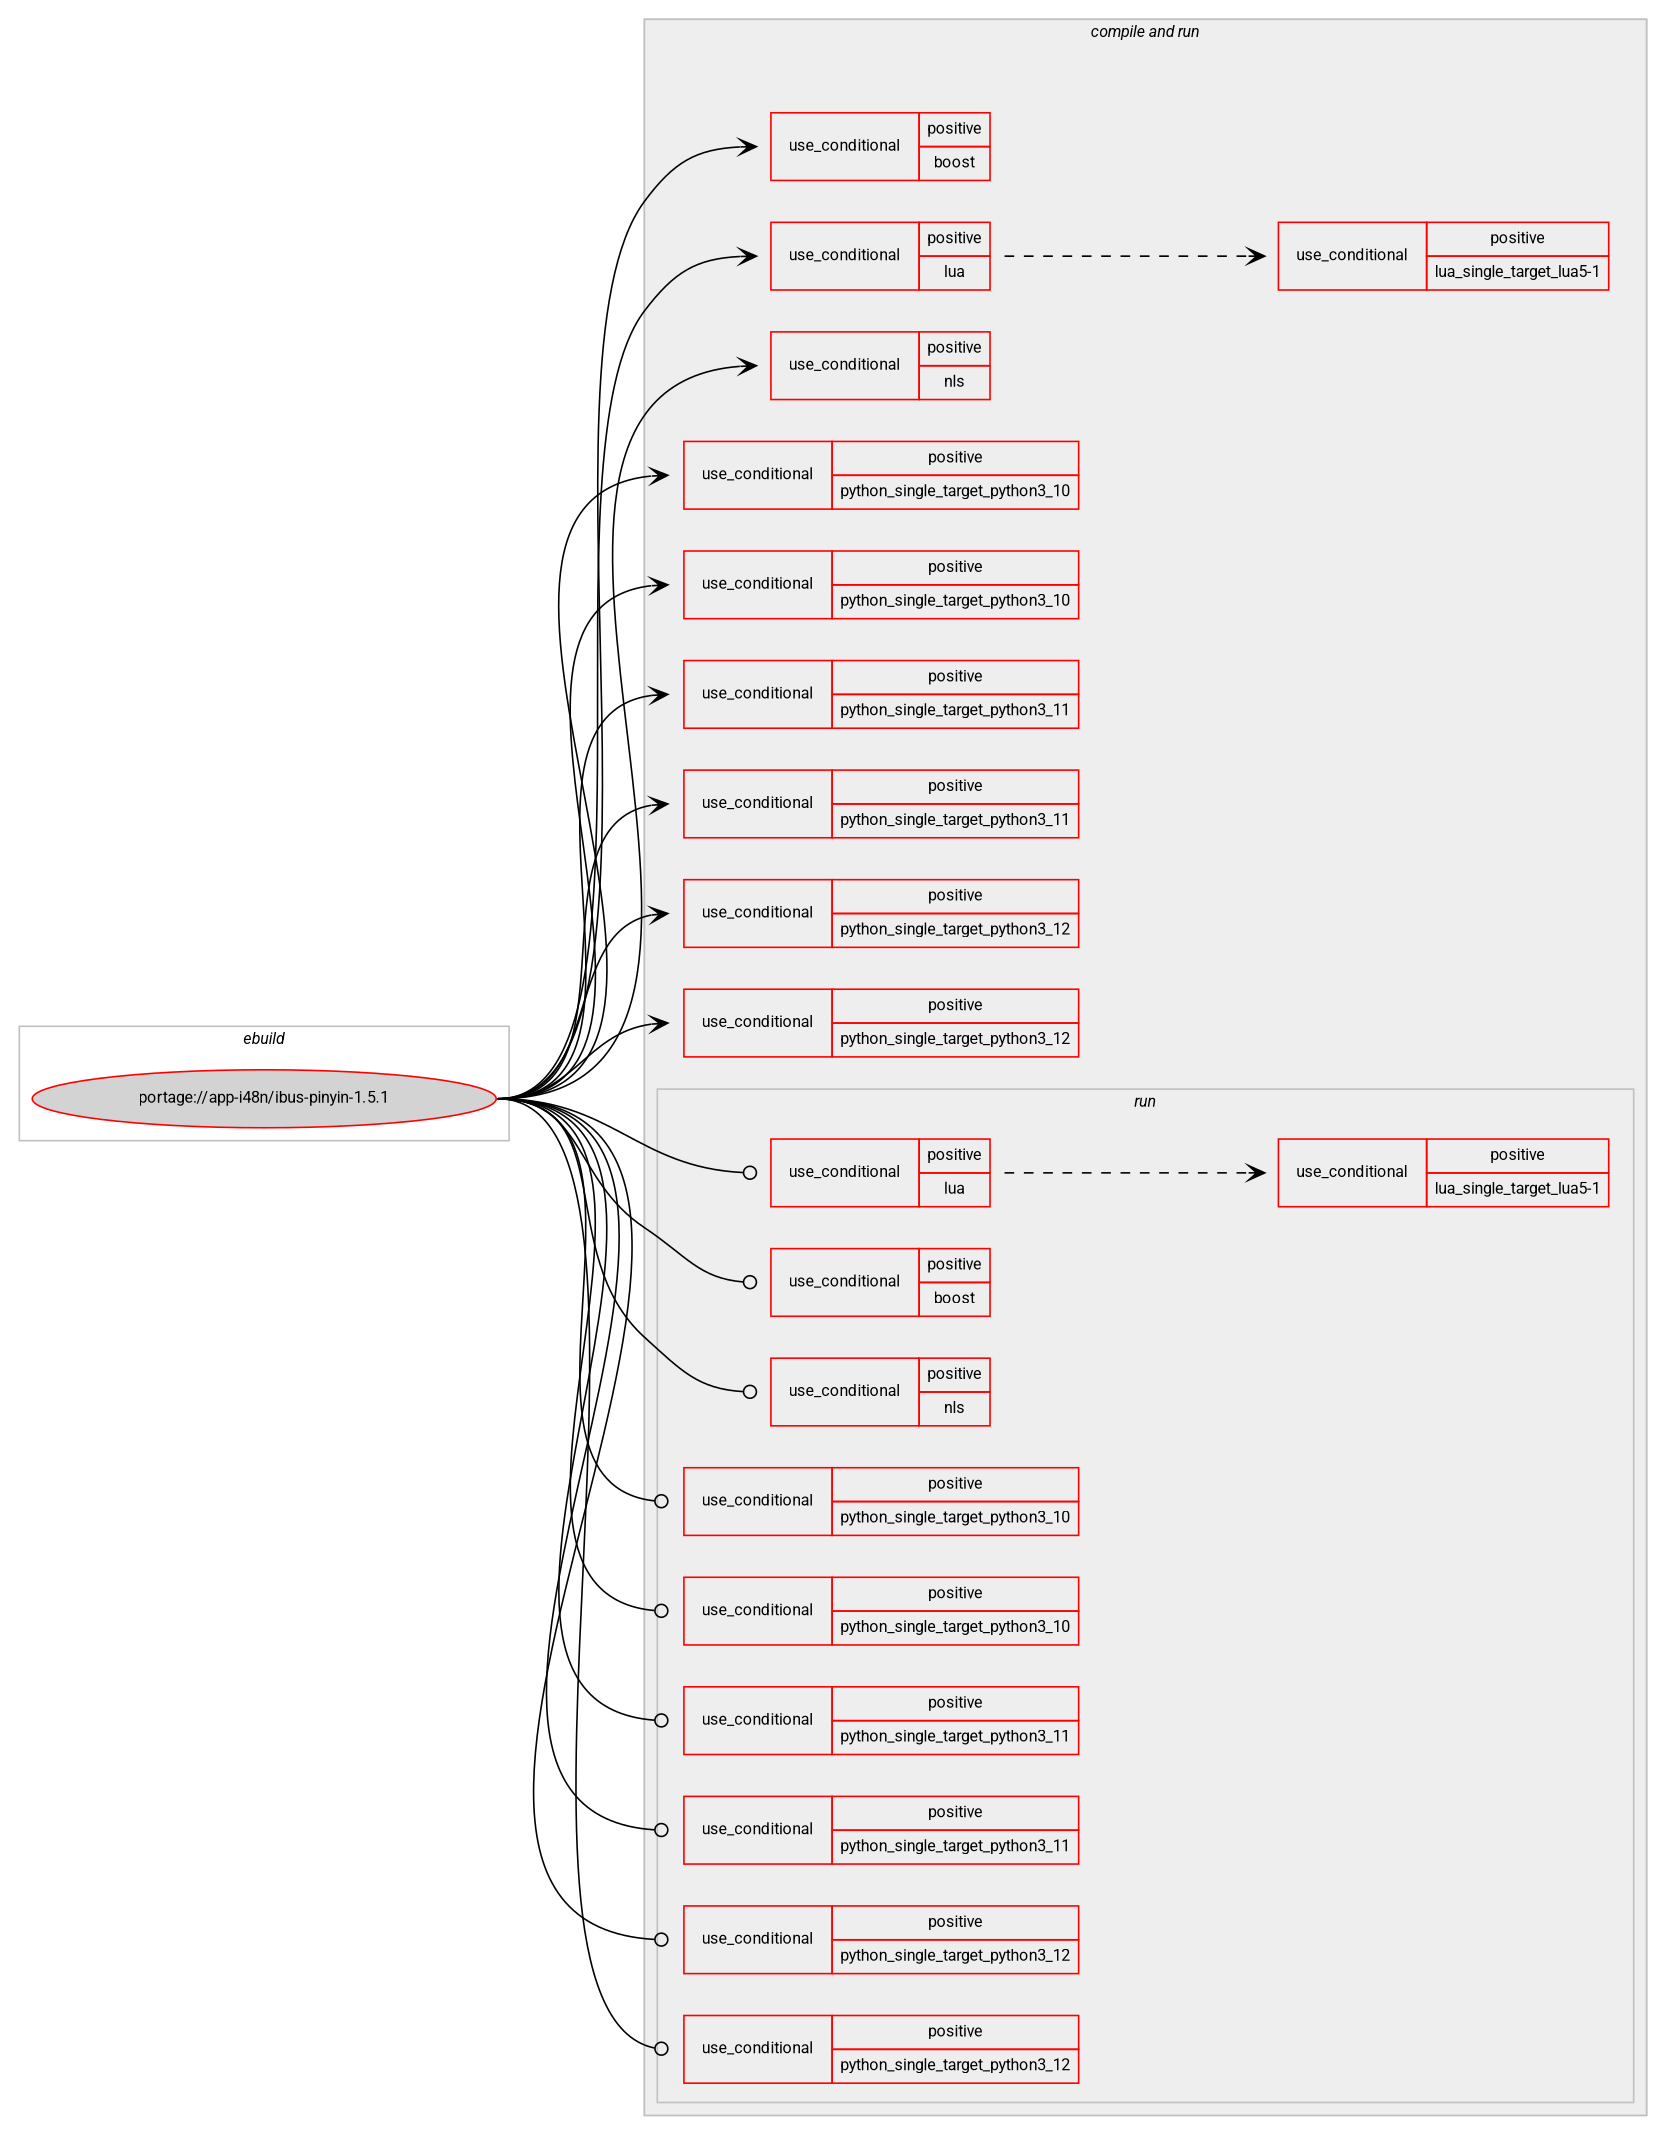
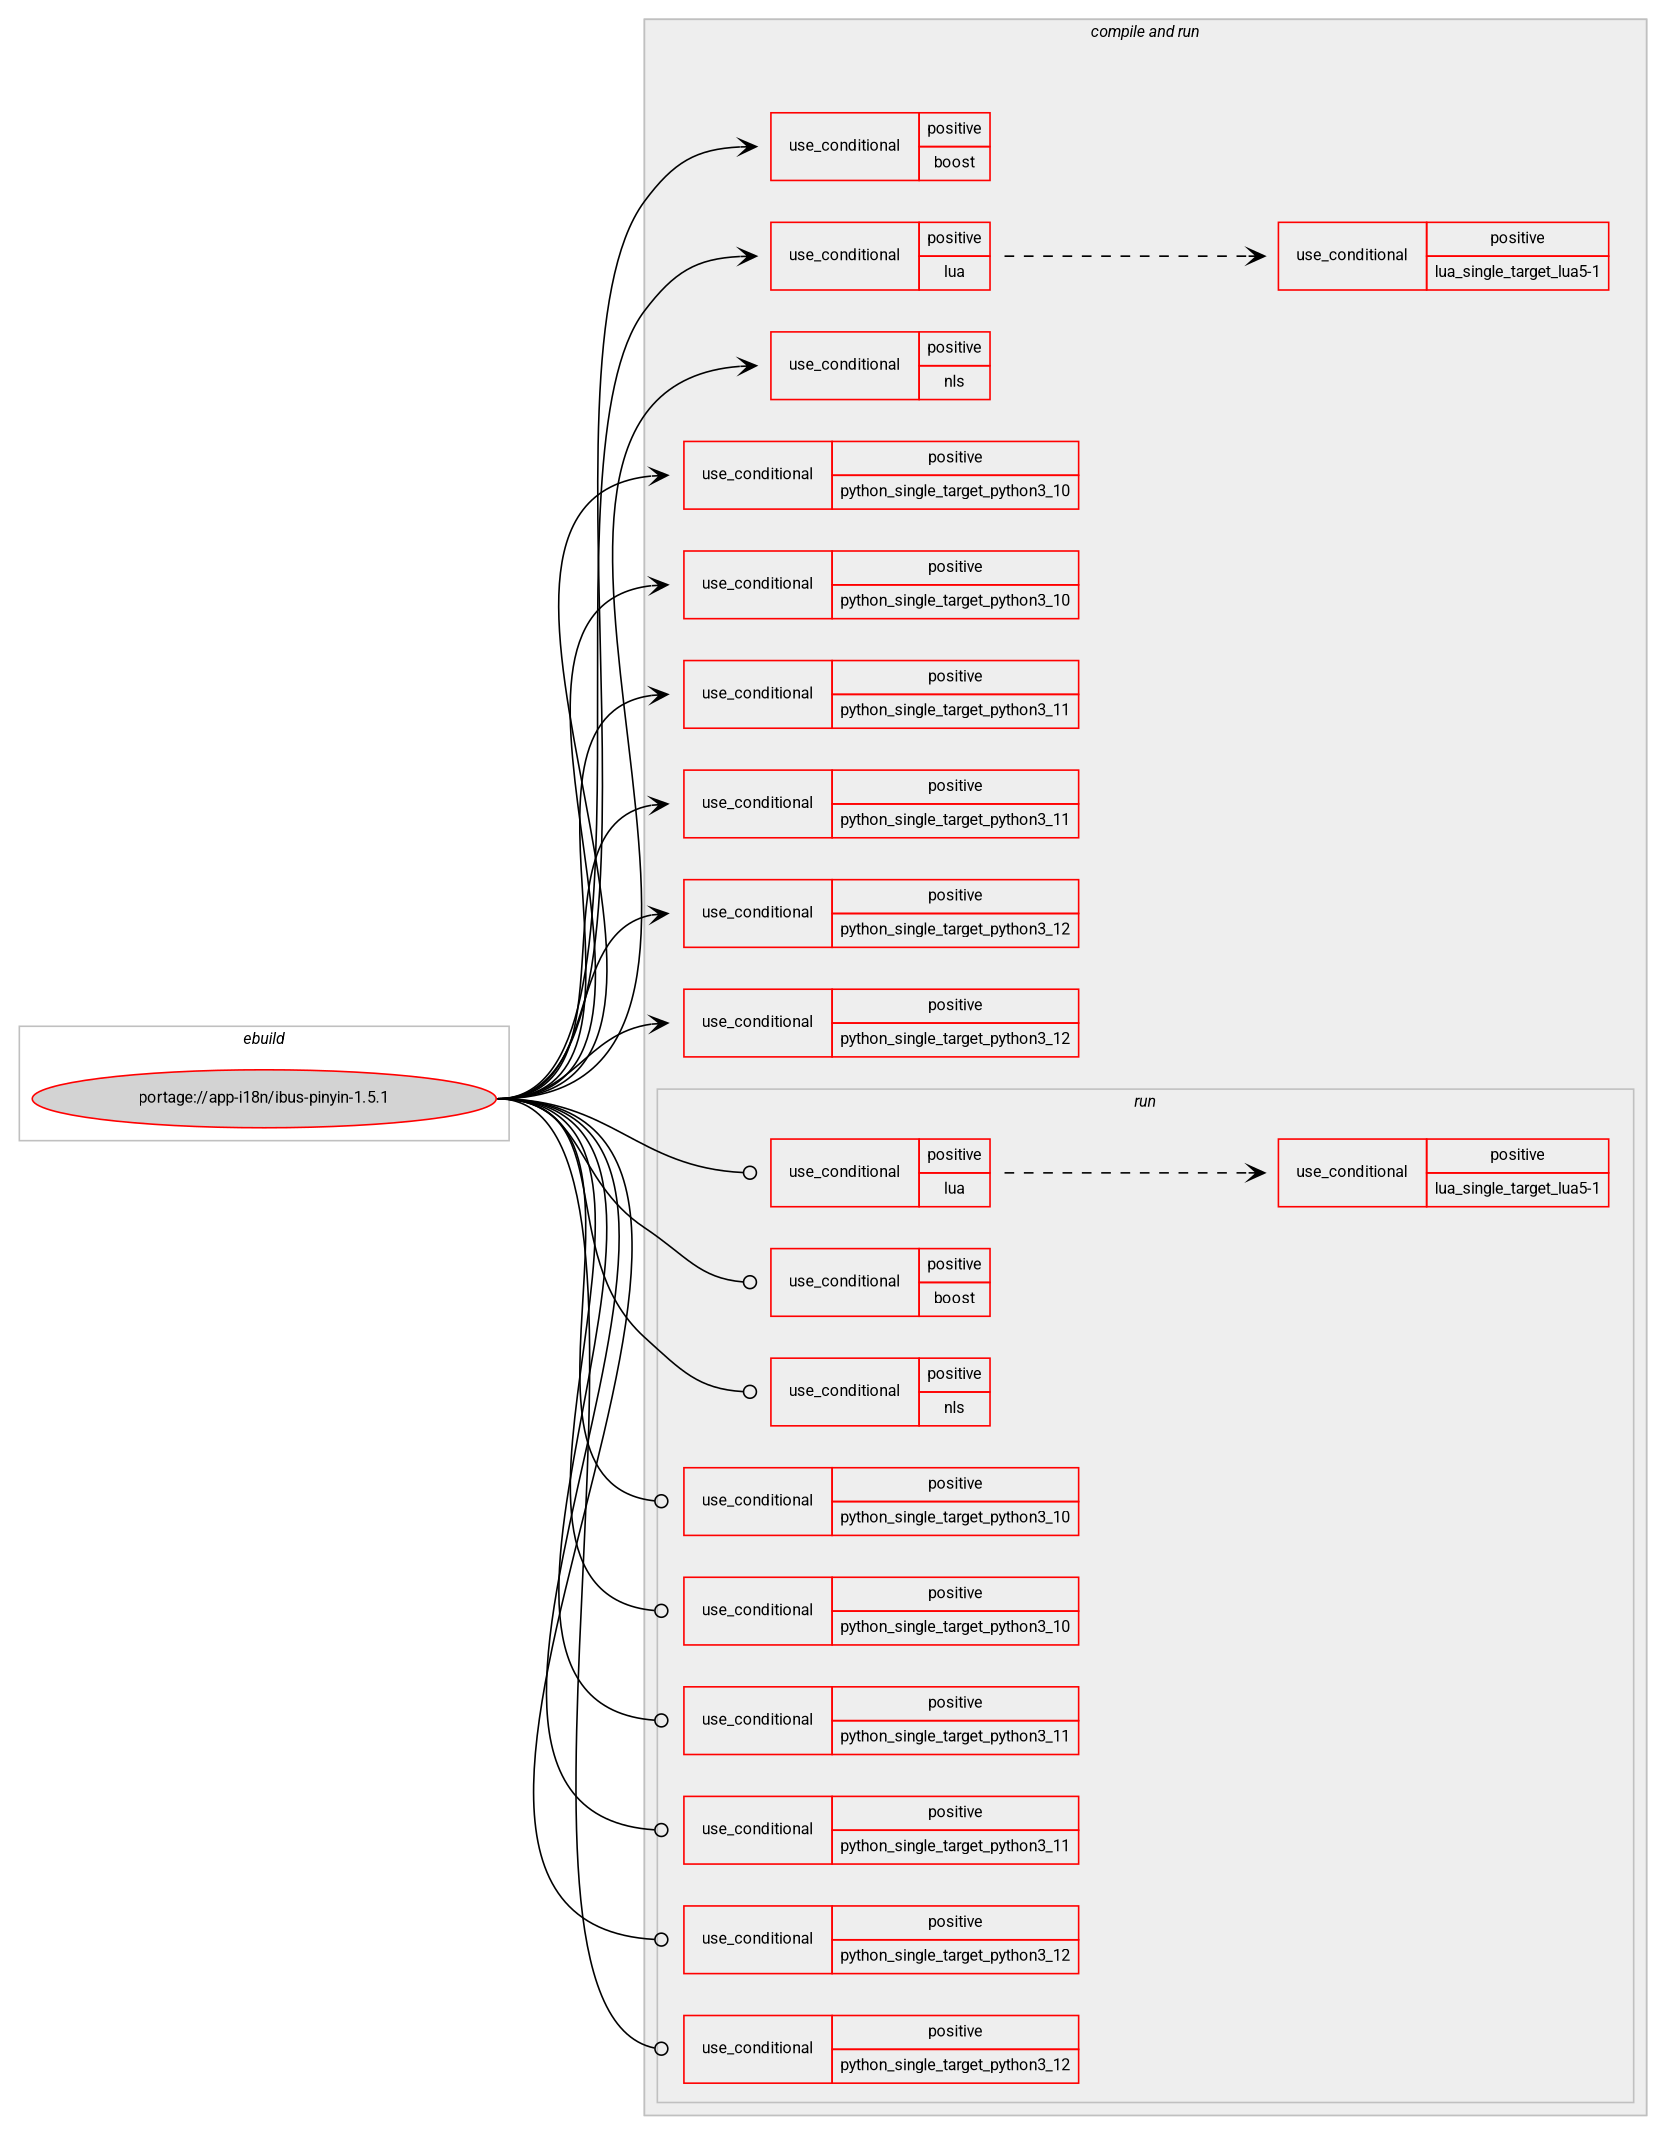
node "portage://app-i48n/ibus-pinyin-1.5.1": label "portage://app-i48n/ibus-pinyin-1.5.1" -> "portage://app-i18n/ibus-pinyin-1.5.1"
